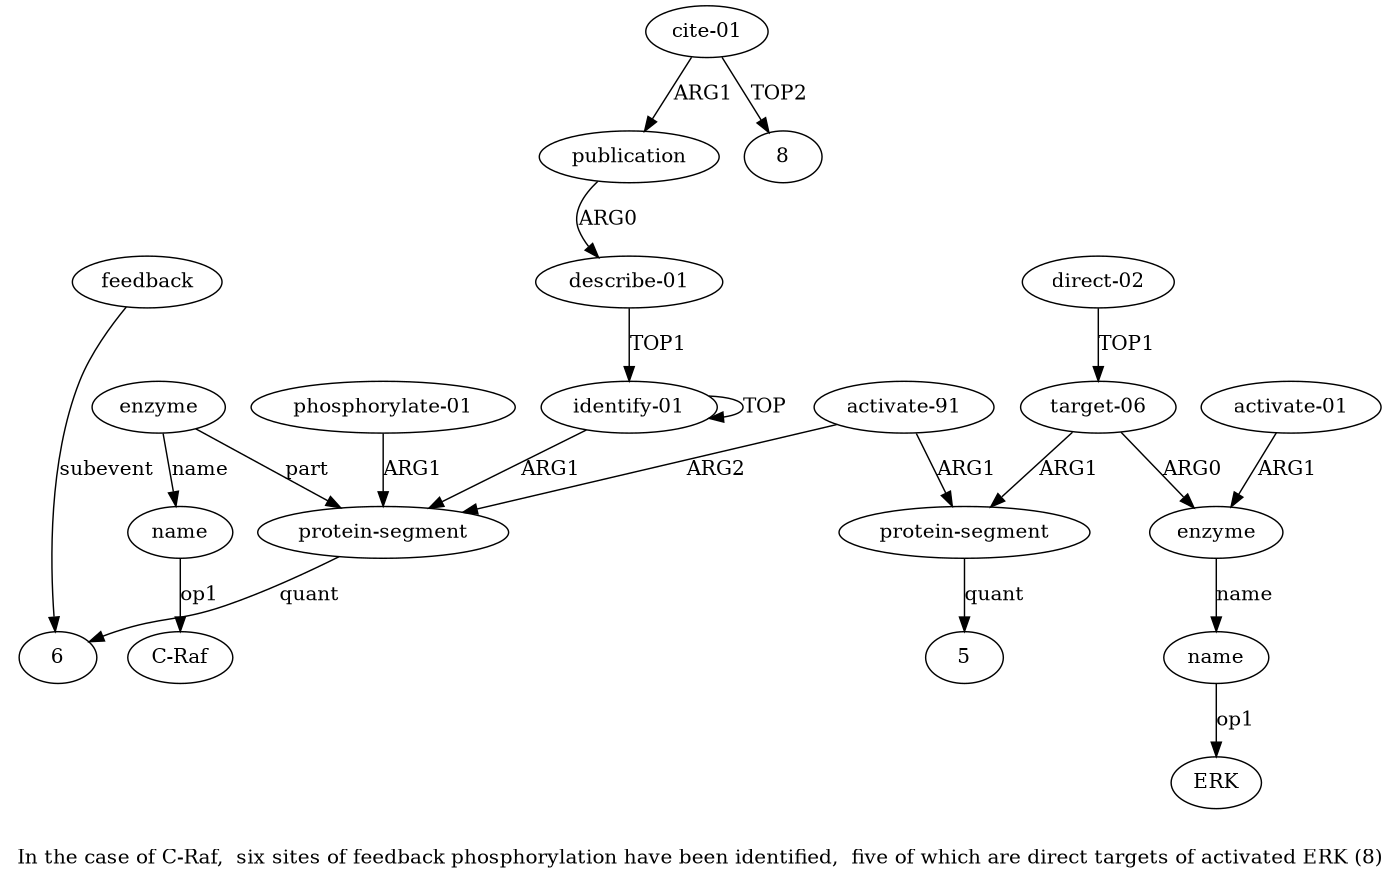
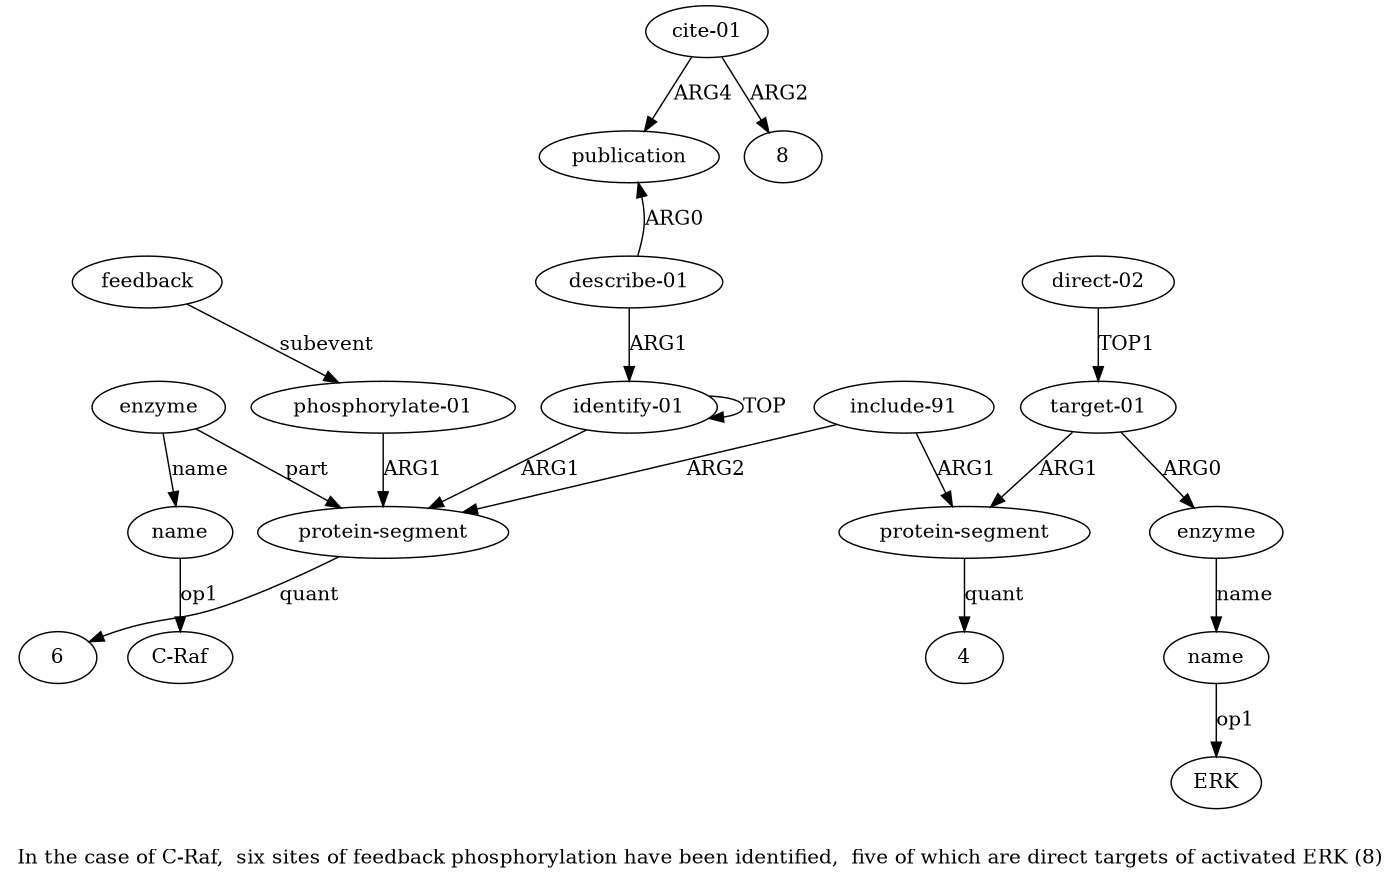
edge "cite-01" -> "publication": label "ARG1" -> "ARG4"
edge "cite-01" -> "8": label "TOP2" -> "ARG2"
edge "publication" -> "describe-01": reversed
edge "describe-01" -> "identify-01": label "TOP1" -> "ARG1"
node "activate-91": label "activate-91" -> "include-91"
node "target-06": label "target-06" -> "target-01"
node "activate-01": removed
edge "feedback" -> "6": now "feedback" -> "phosphorylate-01"
node "5": label "5" -> "4"
